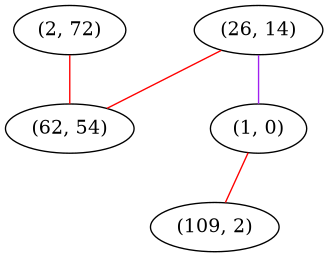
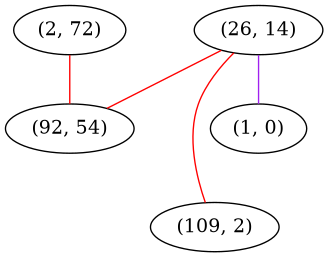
node "(62, 54)": label "(62, 54)" -> "(92, 54)"
edge "(1, 0)" -- "(109, 2)": now "(26, 14)" -- "(109, 2)"
